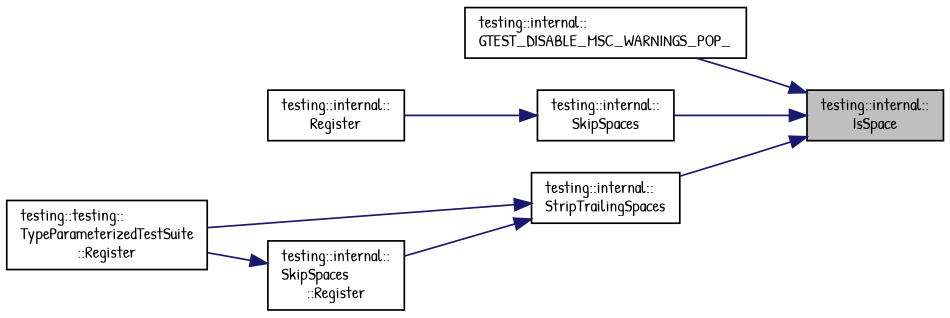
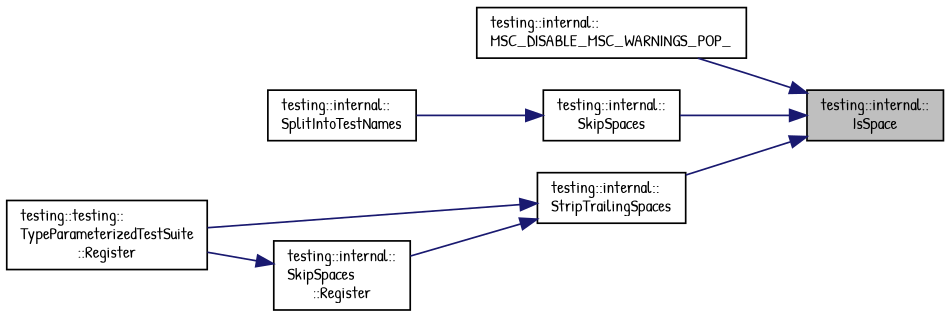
node "testing::internal:: GTEST_DISABLE_MSC_WARNINGS_POP_": label "testing::internal:: GTEST_DISABLE_MSC_WARNINGS_POP_" -> "testing::internal:: MSC_DISABLE_MSC_WARNINGS_POP_"
node "testing::internal:: Register": label "testing::internal:: Register" -> "testing::internal:: SplitIntoTestNames"
